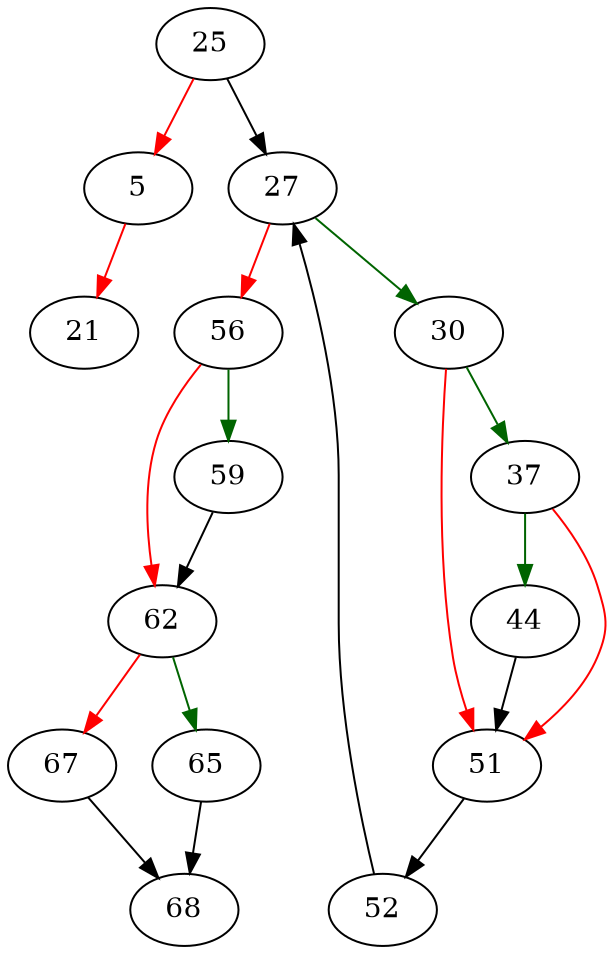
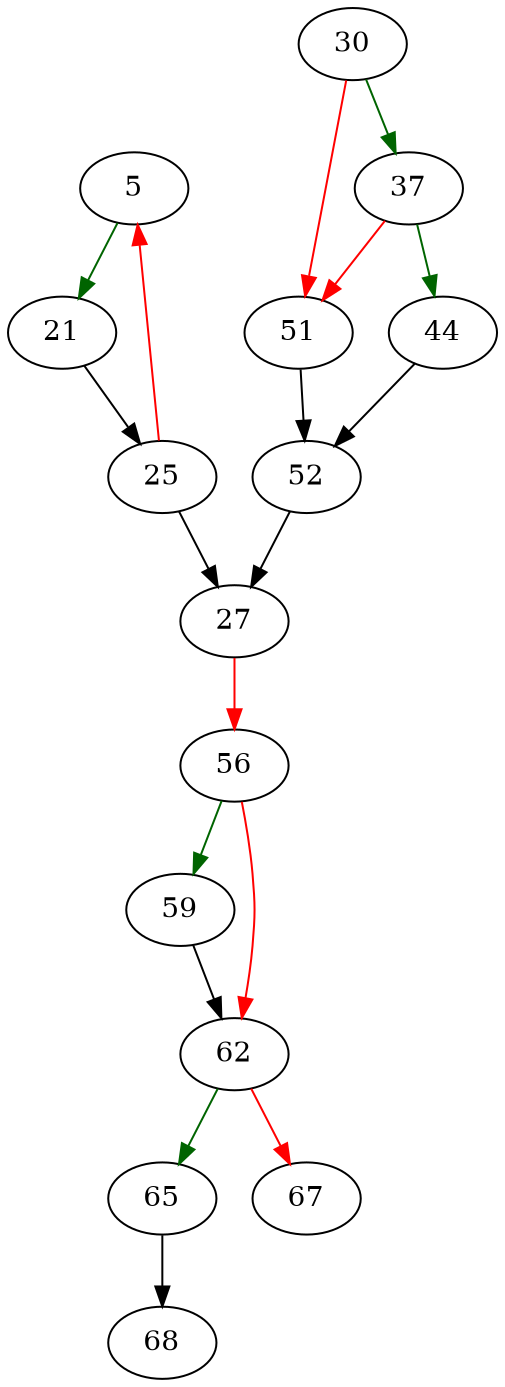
edge "5" -> "21": color red -> darkgreen
edge "27" -> "30": removed
edge "21" -> "25": added
edge "44" -> "51": now "44" -> "52"
edge "67" -> "68": removed
